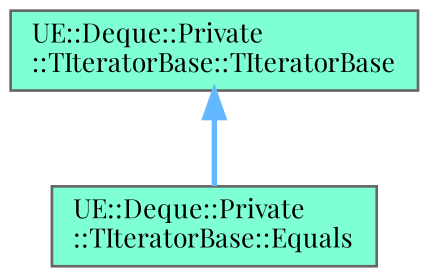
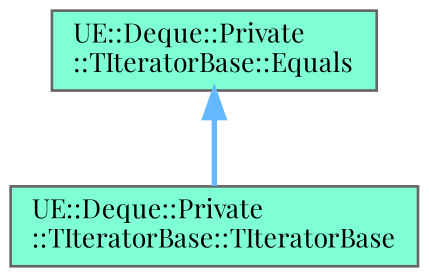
edge "UE::Deque::Private ::TIteratorBase::Equals" -> "UE::Deque::Private ::TIteratorBase::TIteratorBase": reversed
